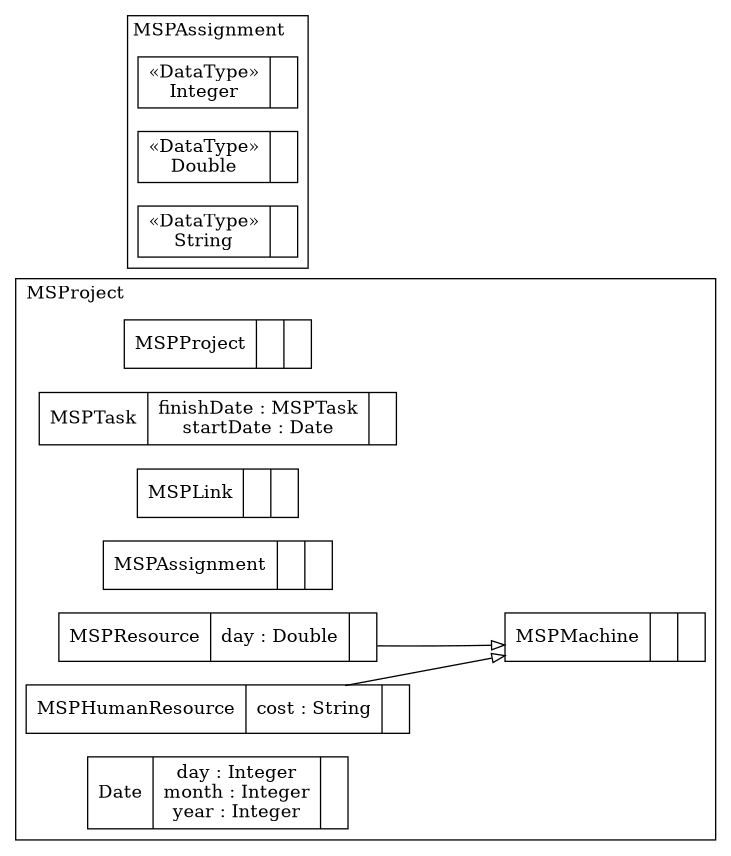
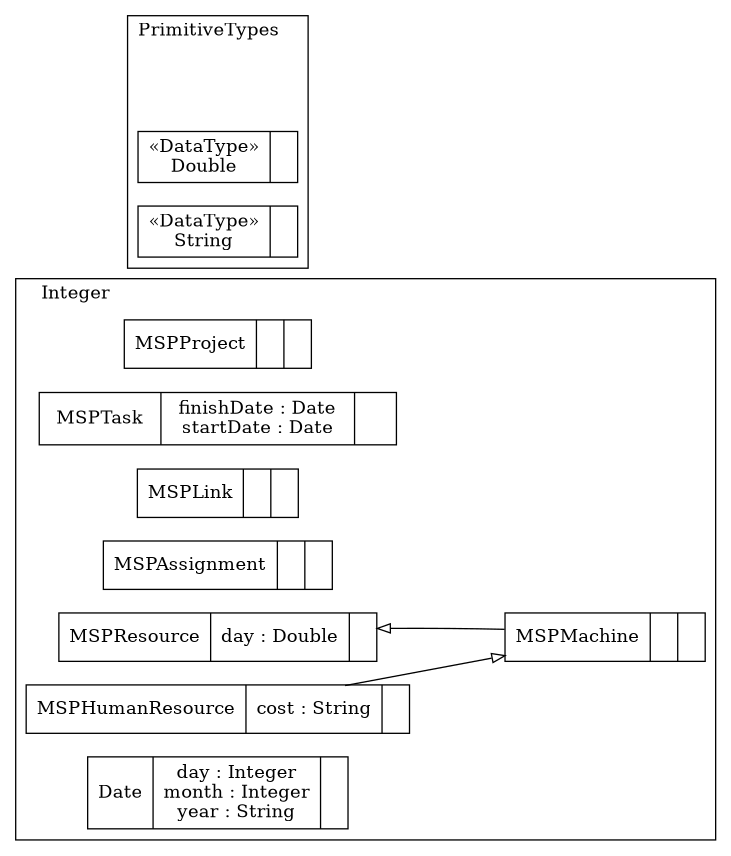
cluster "MSPAssignment": label "MSPAssignment" -> "PrimitiveTypes"
node "Integer": removed
cluster "MSProject": label "MSProject" -> "Integer"
node "MSPTask": text "finishDate : MSPTask" -> "finishDate : Date"
edge "MSPResource" -> "MSPMachine": reversed
node "Date": text "year : Integer" -> "year : String"
